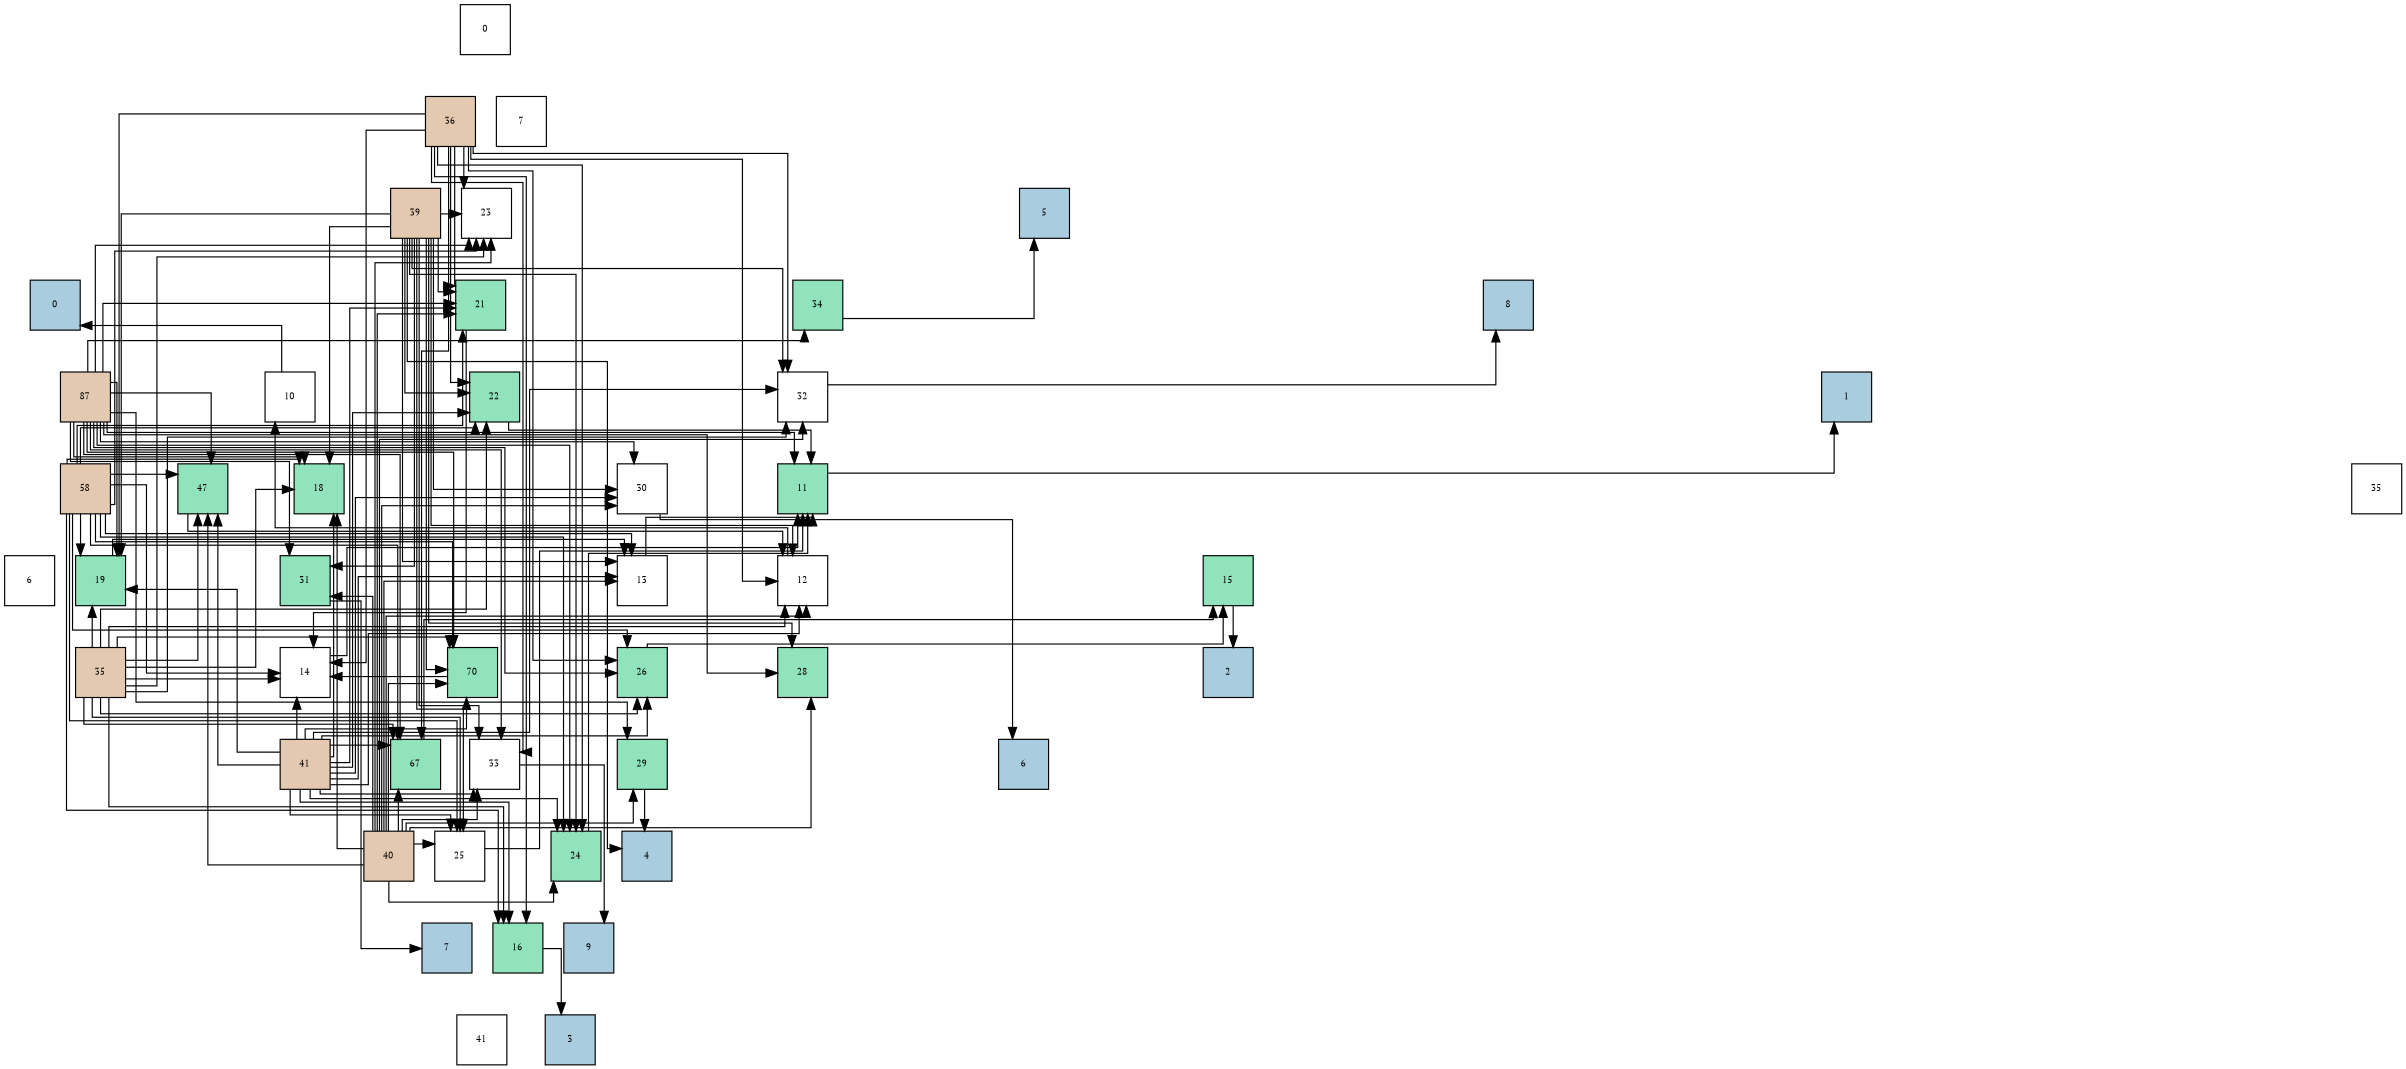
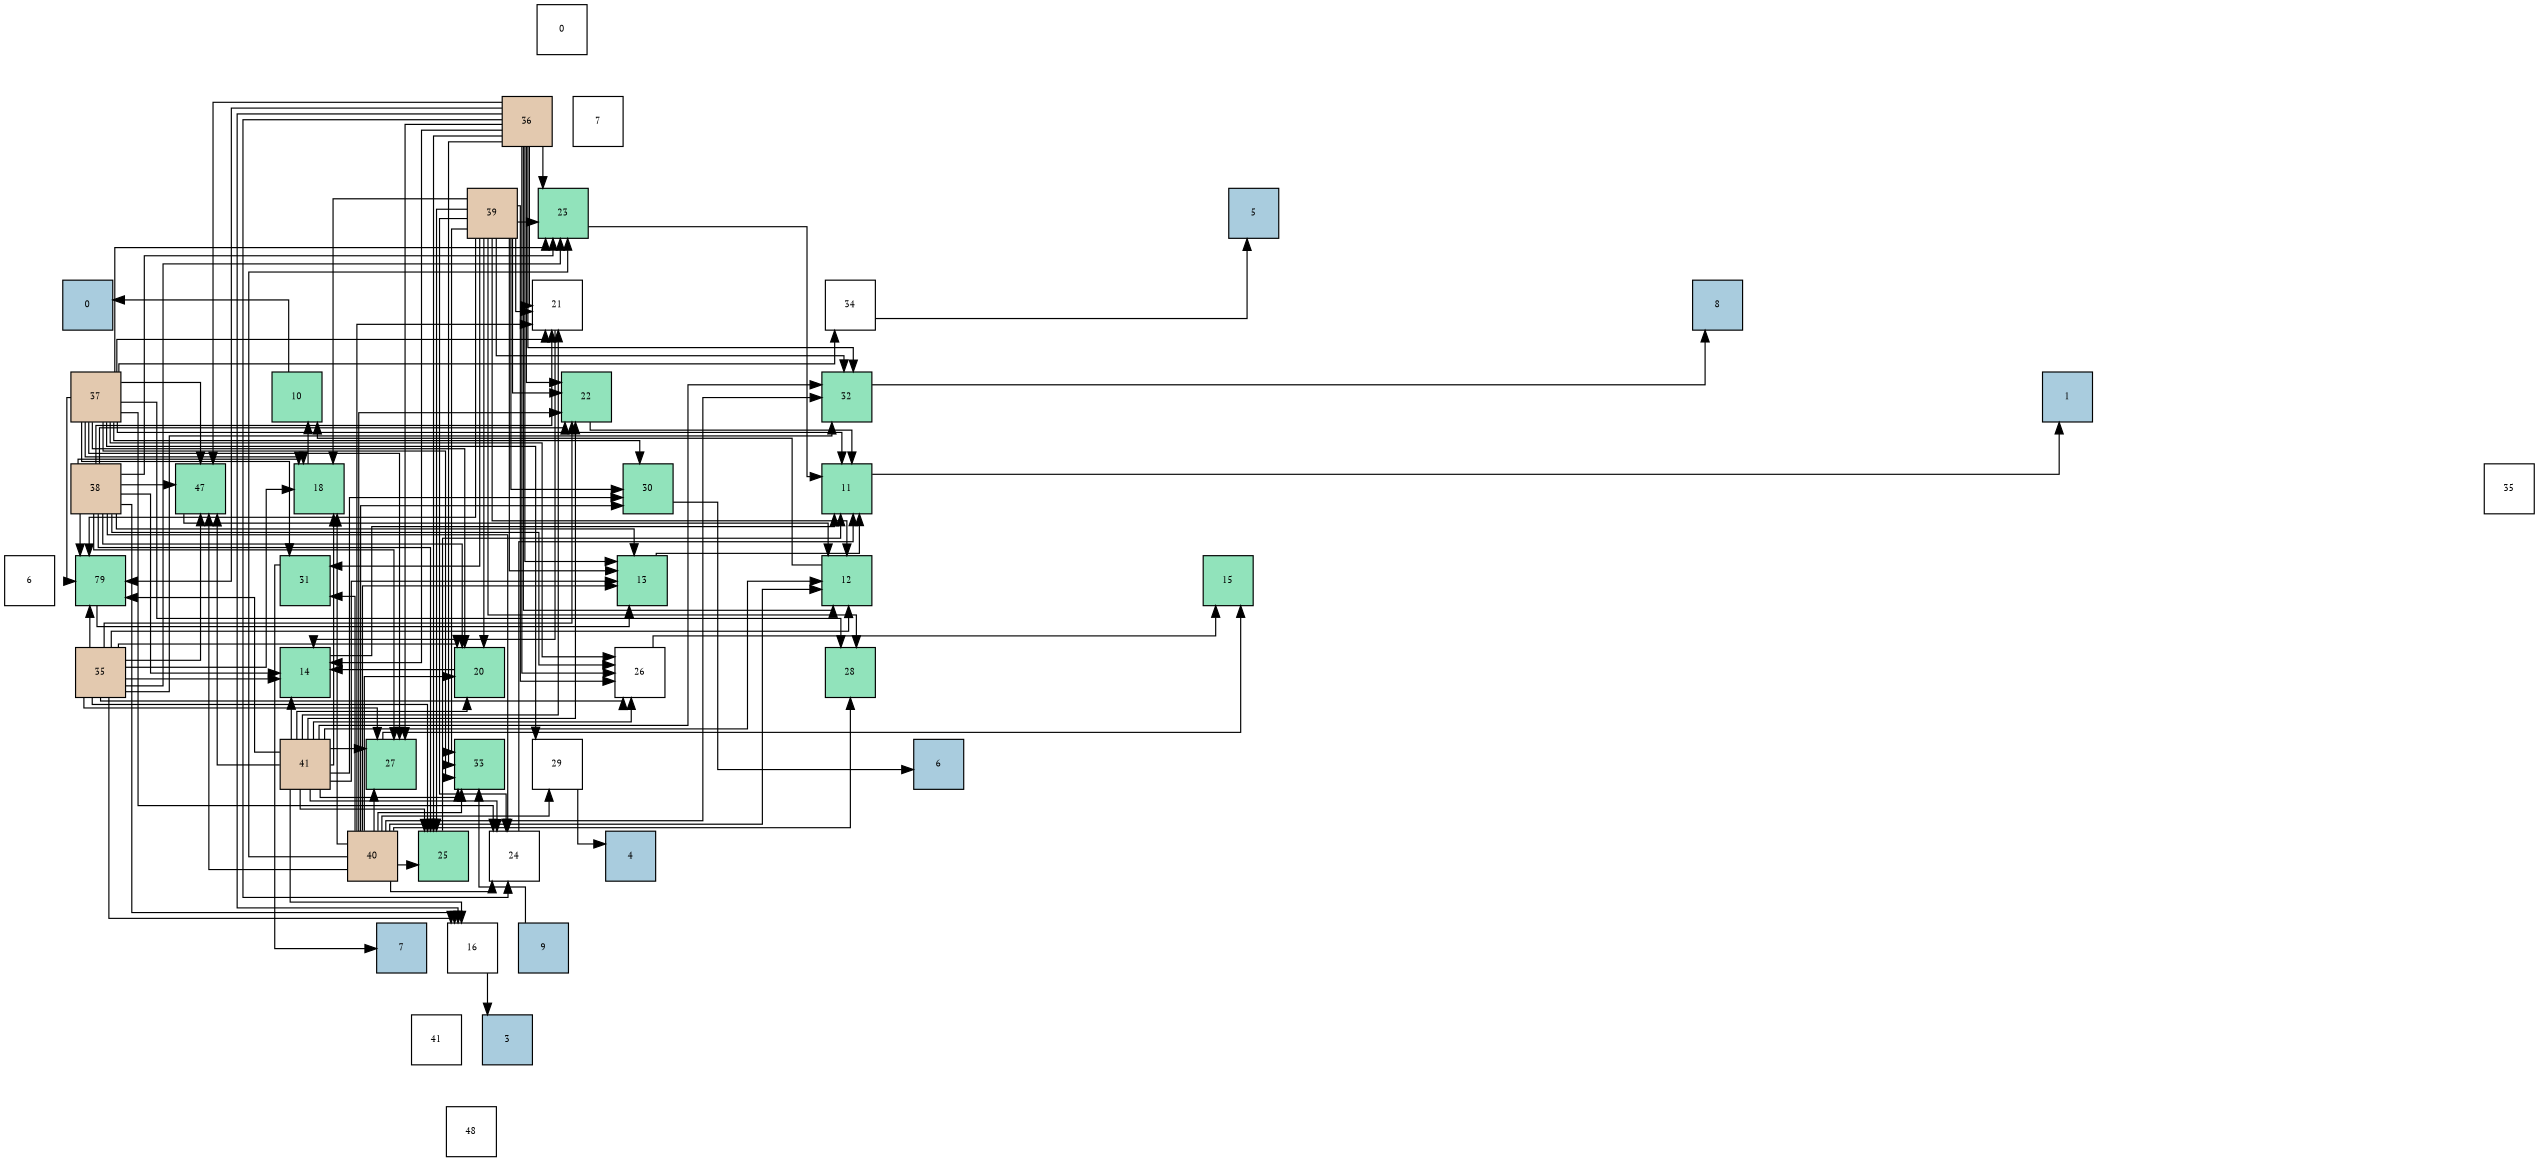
edge "36" -> "47": added
node "23": fillcolor #ffffff -> #91e3bb
edge "23" -> "11": added
node "21": fillcolor #91e3bb -> #ffffff
node "34": fillcolor #91e3bb -> #ffffff
edge "36" -> "13": added
node "87": label "87" -> "37"
node "10": fillcolor #ffffff -> #91e3bb
node "32": fillcolor #ffffff -> #91e3bb
edge "40" -> "22": added
edge "36" -> "25": added
edge "18" -> "10": added
edge "39" -> "4": now "39" -> "26"
node "58": label "58" -> "38"
node "30": fillcolor #ffffff -> #91e3bb
node "19": label "19" -> "79"
node "13": fillcolor #ffffff -> #91e3bb
node "12": fillcolor #ffffff -> #91e3bb
node "14": fillcolor #ffffff -> #91e3bb
node "70": label "70" -> "20"
node "26": fillcolor #91e3bb -> #ffffff
node "2": removed
node "67": label "67" -> "27"
node "33": fillcolor #ffffff -> #91e3bb
node "29": fillcolor #91e3bb -> #ffffff
edge "33" -> "9": reversed
node "25": fillcolor #ffffff -> #91e3bb
node "24": fillcolor #91e3bb -> #ffffff
node "16": fillcolor #91e3bb -> #ffffff
node "48": added
